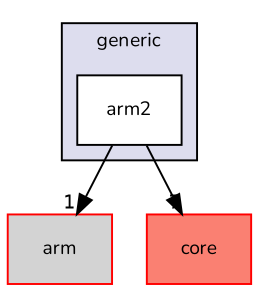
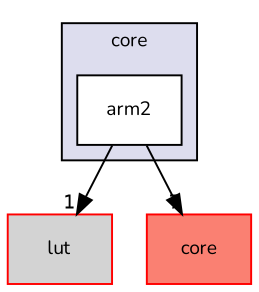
cluster "generic": label "generic" -> "core"
node "arm": label "arm" -> "lut"
